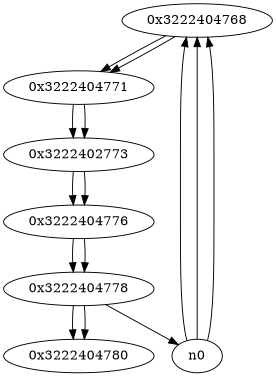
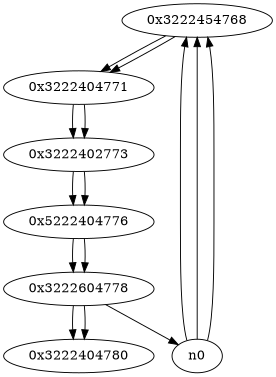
node "0x3222404768": label "0x3222404768" -> "0x3222454768"
node "0x3222404776": label "0x3222404776" -> "0x5222404776"
node "0x3222404778": label "0x3222404778" -> "0x3222604778"
